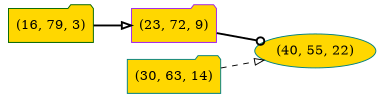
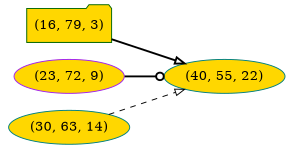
edge "(16, 79, 3)" -> "(23, 72, 9)": now "(16, 79, 3)" -> "(40, 55, 22)"
node "(23, 72, 9)": shape folder -> ellipse
node "(30, 63, 14)": shape folder -> ellipse
